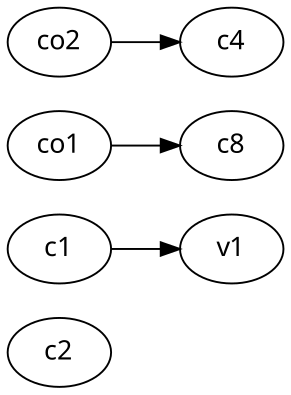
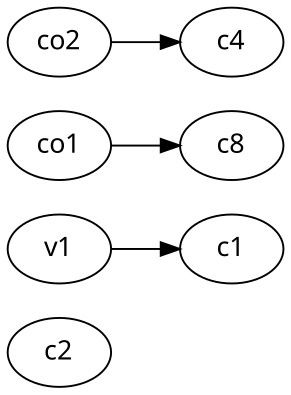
edge "c1" -> "v1": reversed
